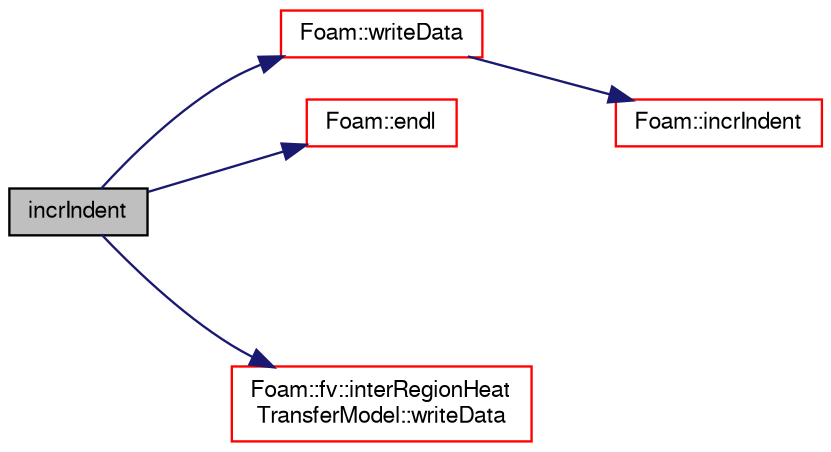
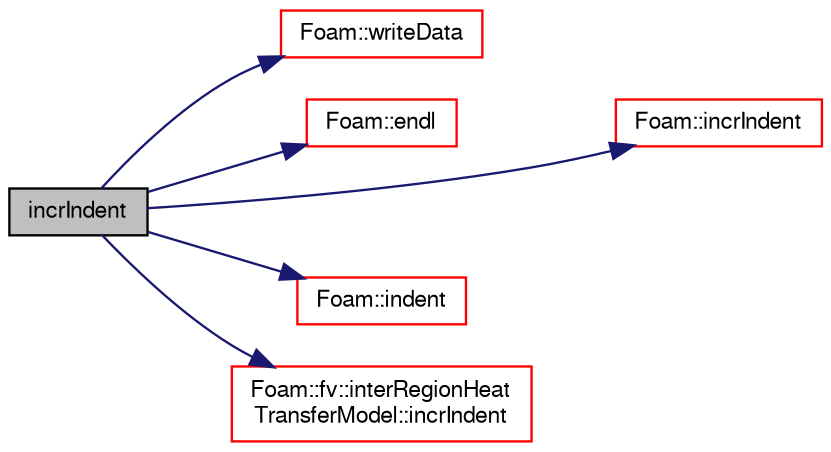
edge "Foam::writeData" -> "Foam::incrIndent": now "incrIndent" -> "Foam::incrIndent"
node "Foam::indent": added
node "Foam::fv::interRegionHeat TransferModel::writeData": label "Foam::fv::interRegionHeat TransferModel::writeData" -> "Foam::fv::interRegionHeat TransferModel::incrIndent"
